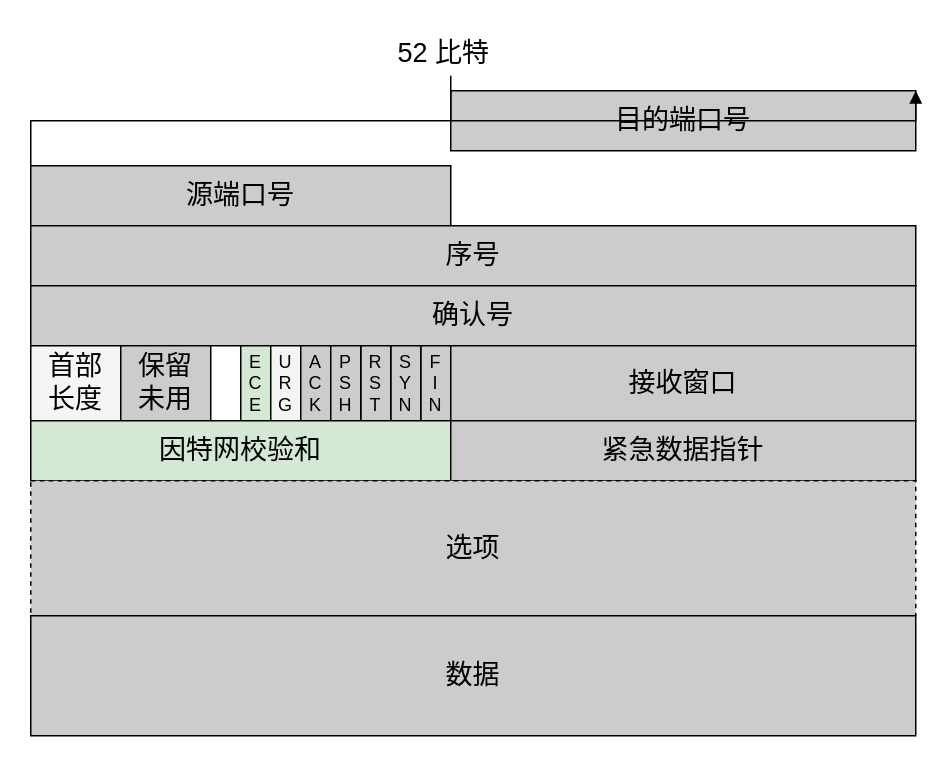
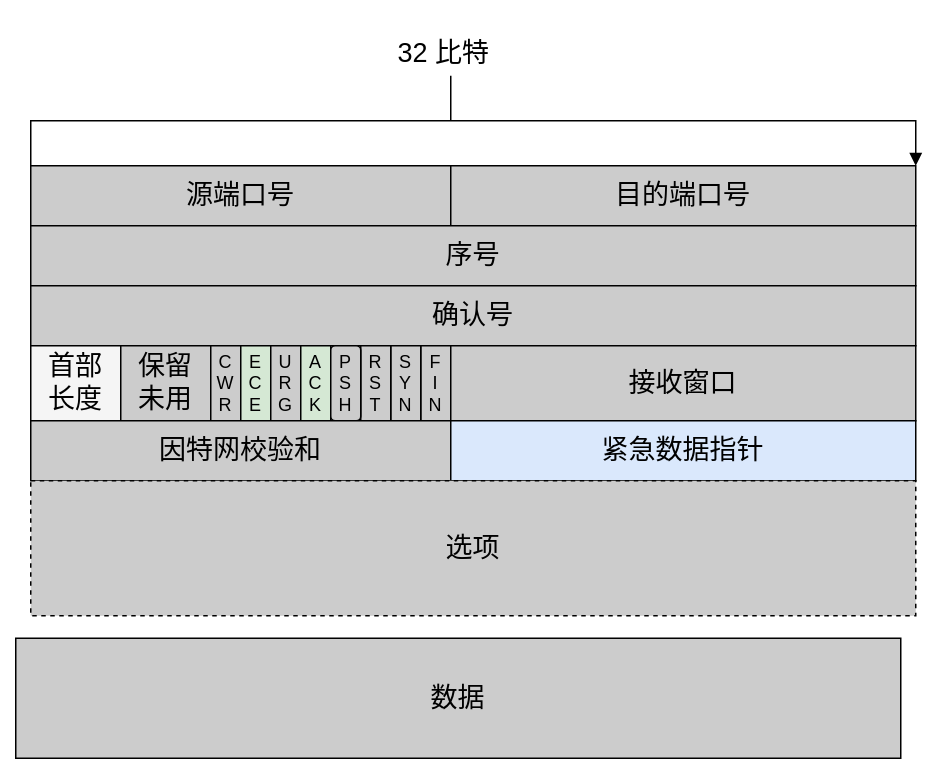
node "52 比特": label "52 比特" -> "32 比特"
node "目的端口号": moved (683, 121) -> (683, 196)
node "C W R": added
node "U R G": fillcolor #f5f5f5 -> #cccccc
node "A C K": fillcolor #cccccc -> #d5e8d4
node "P S H": shape rectangle -> rounded rectangle
node "因特网校验和": fillcolor #d5e8d4 -> #cccccc
node "紧急数据指针": fillcolor #cccccc -> #dae8fc
node "数据": moved (473, 676) -> (458, 698)
